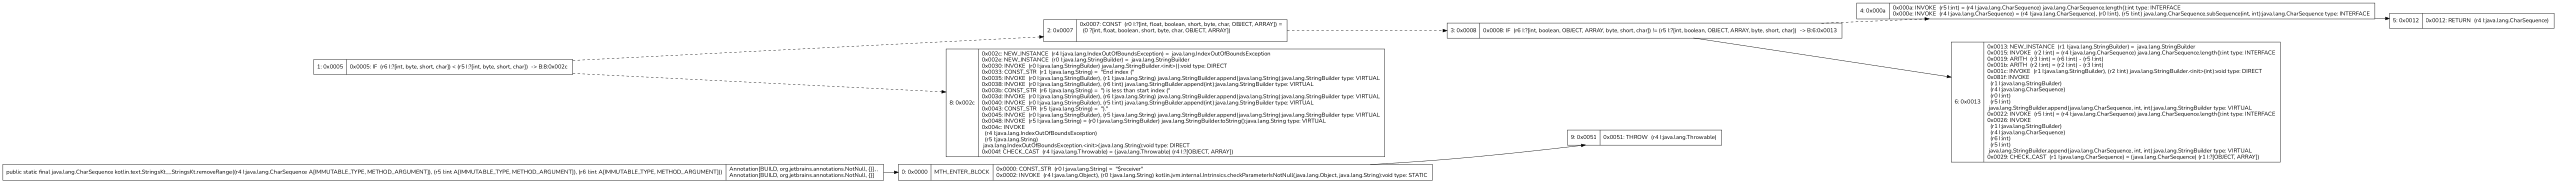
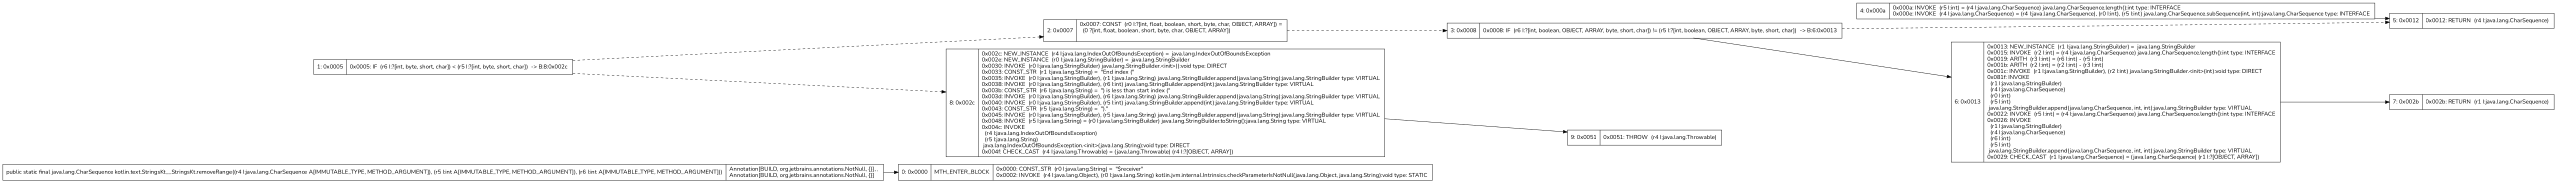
edge "3: 0x0008" -> "4: 0x000a": now "3: 0x0008" -> "5: 0x0012"
node "7: 0x002b": added
edge "0: 0x0000" -> "9: 0x0051": now "8: 0x002c" -> "9: 0x0051"
